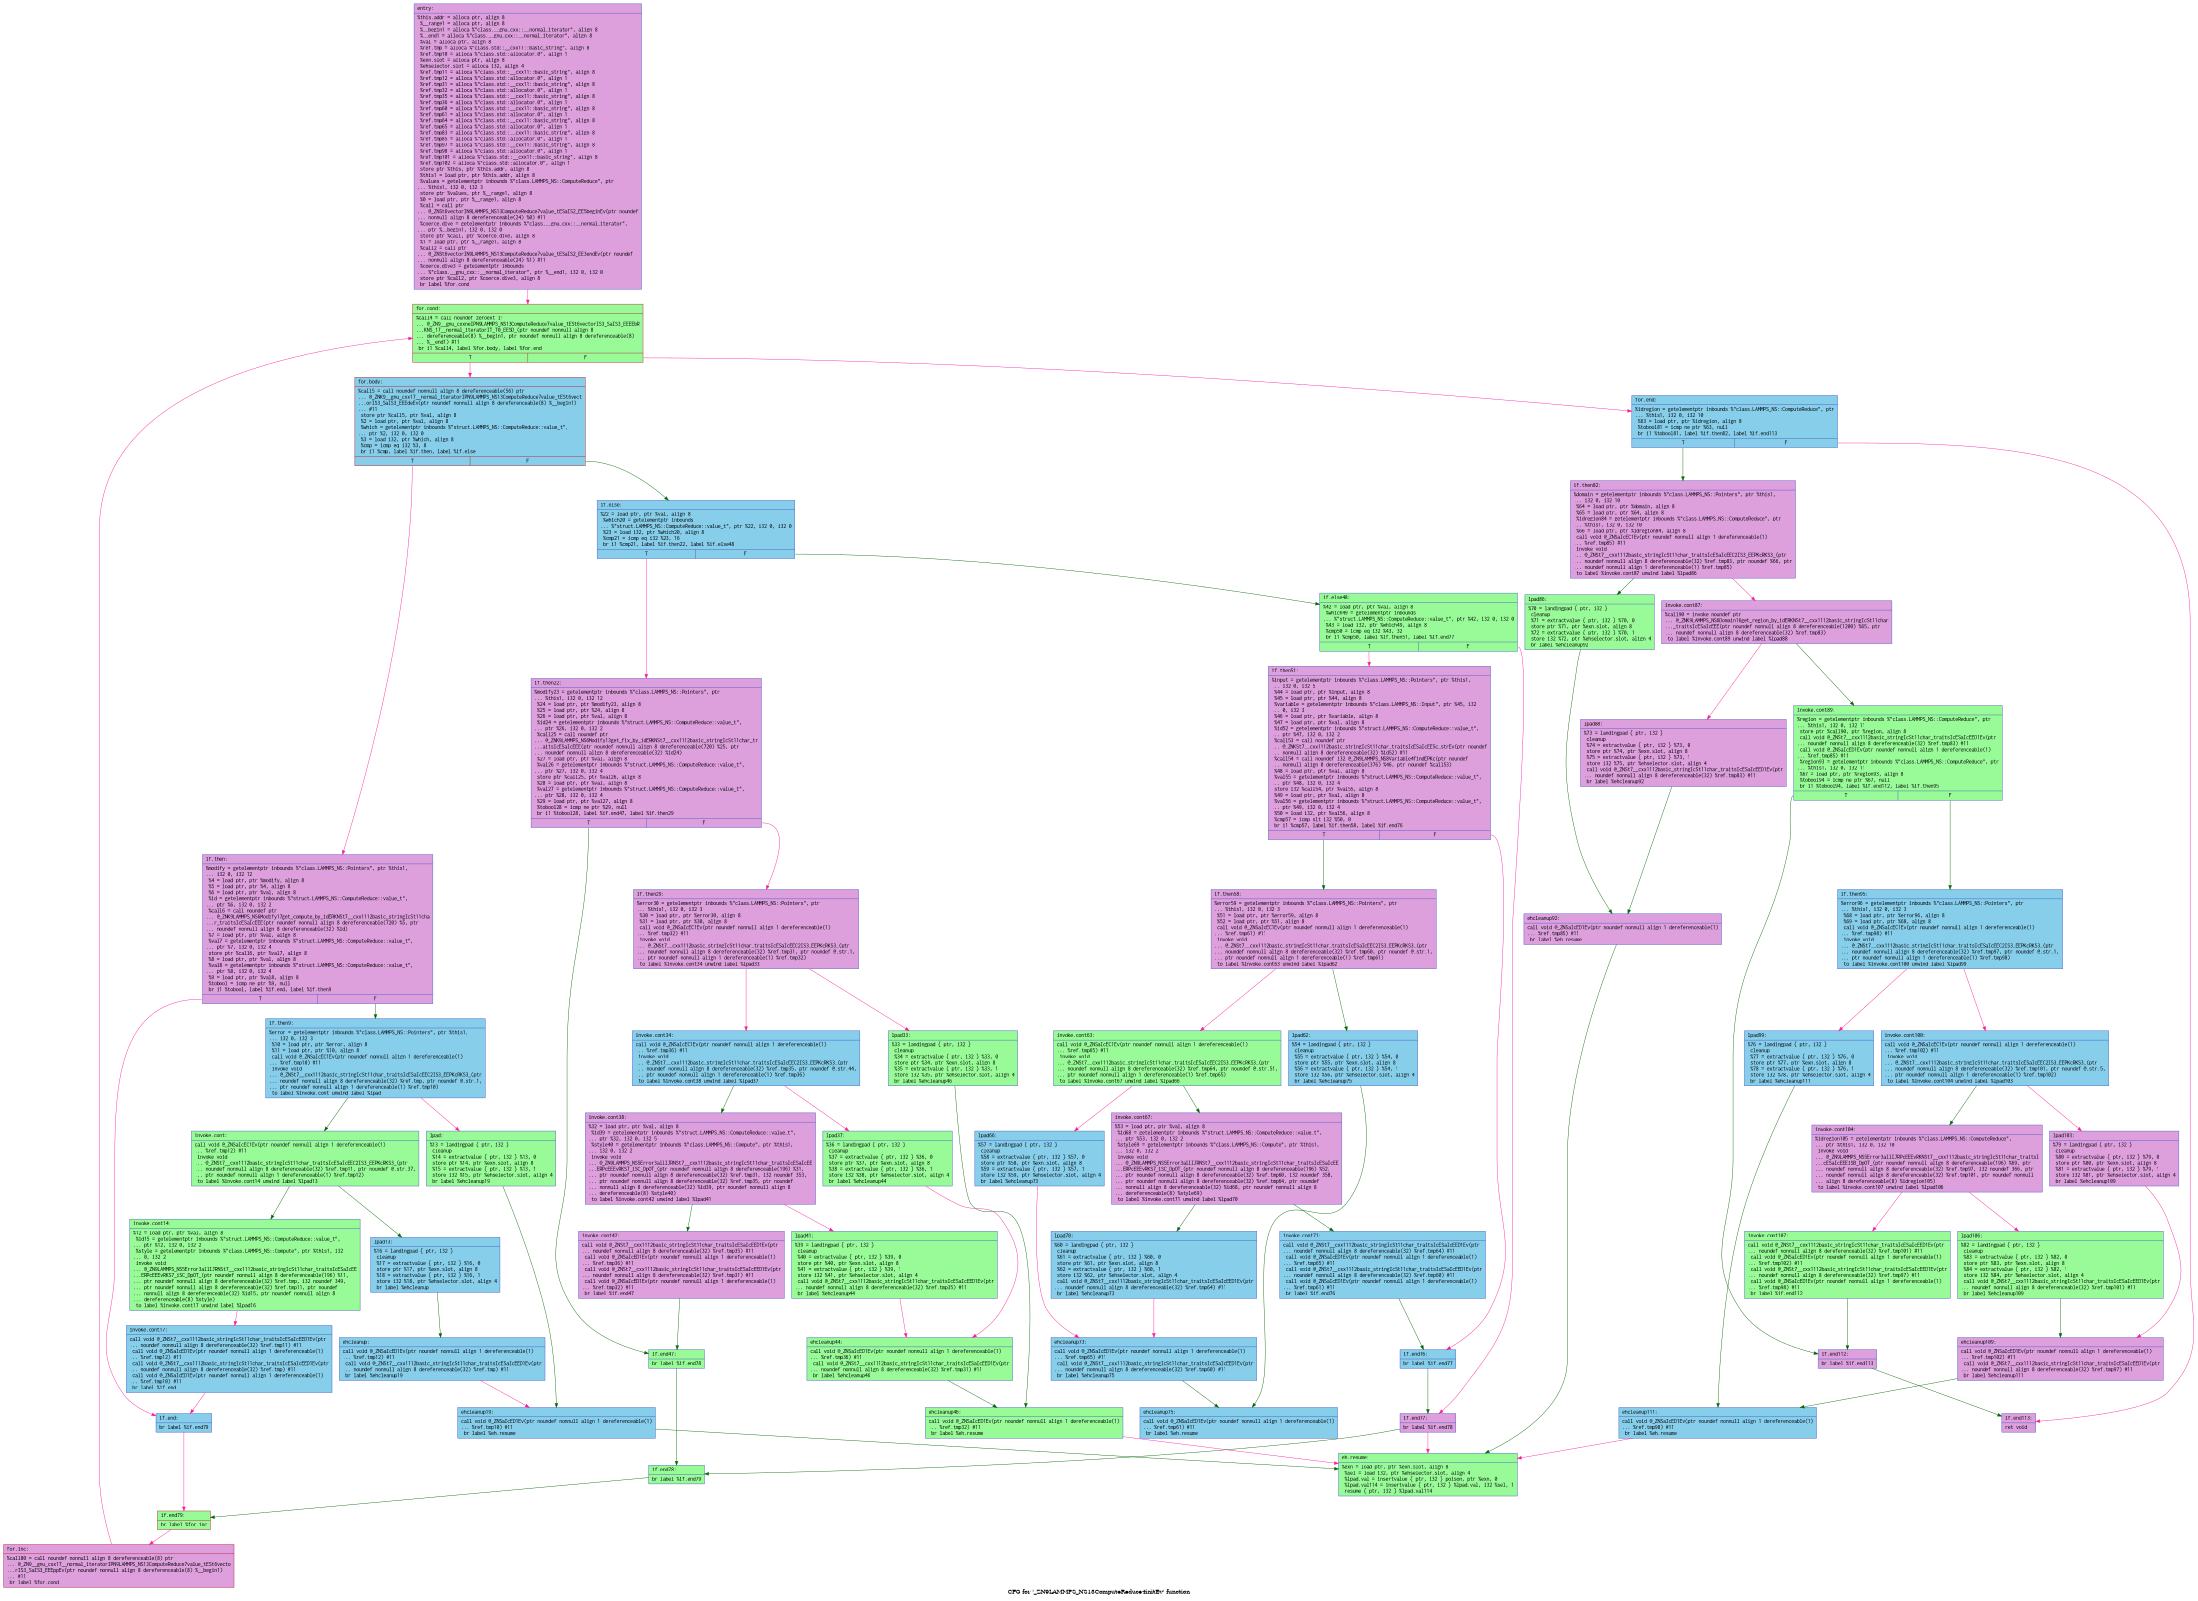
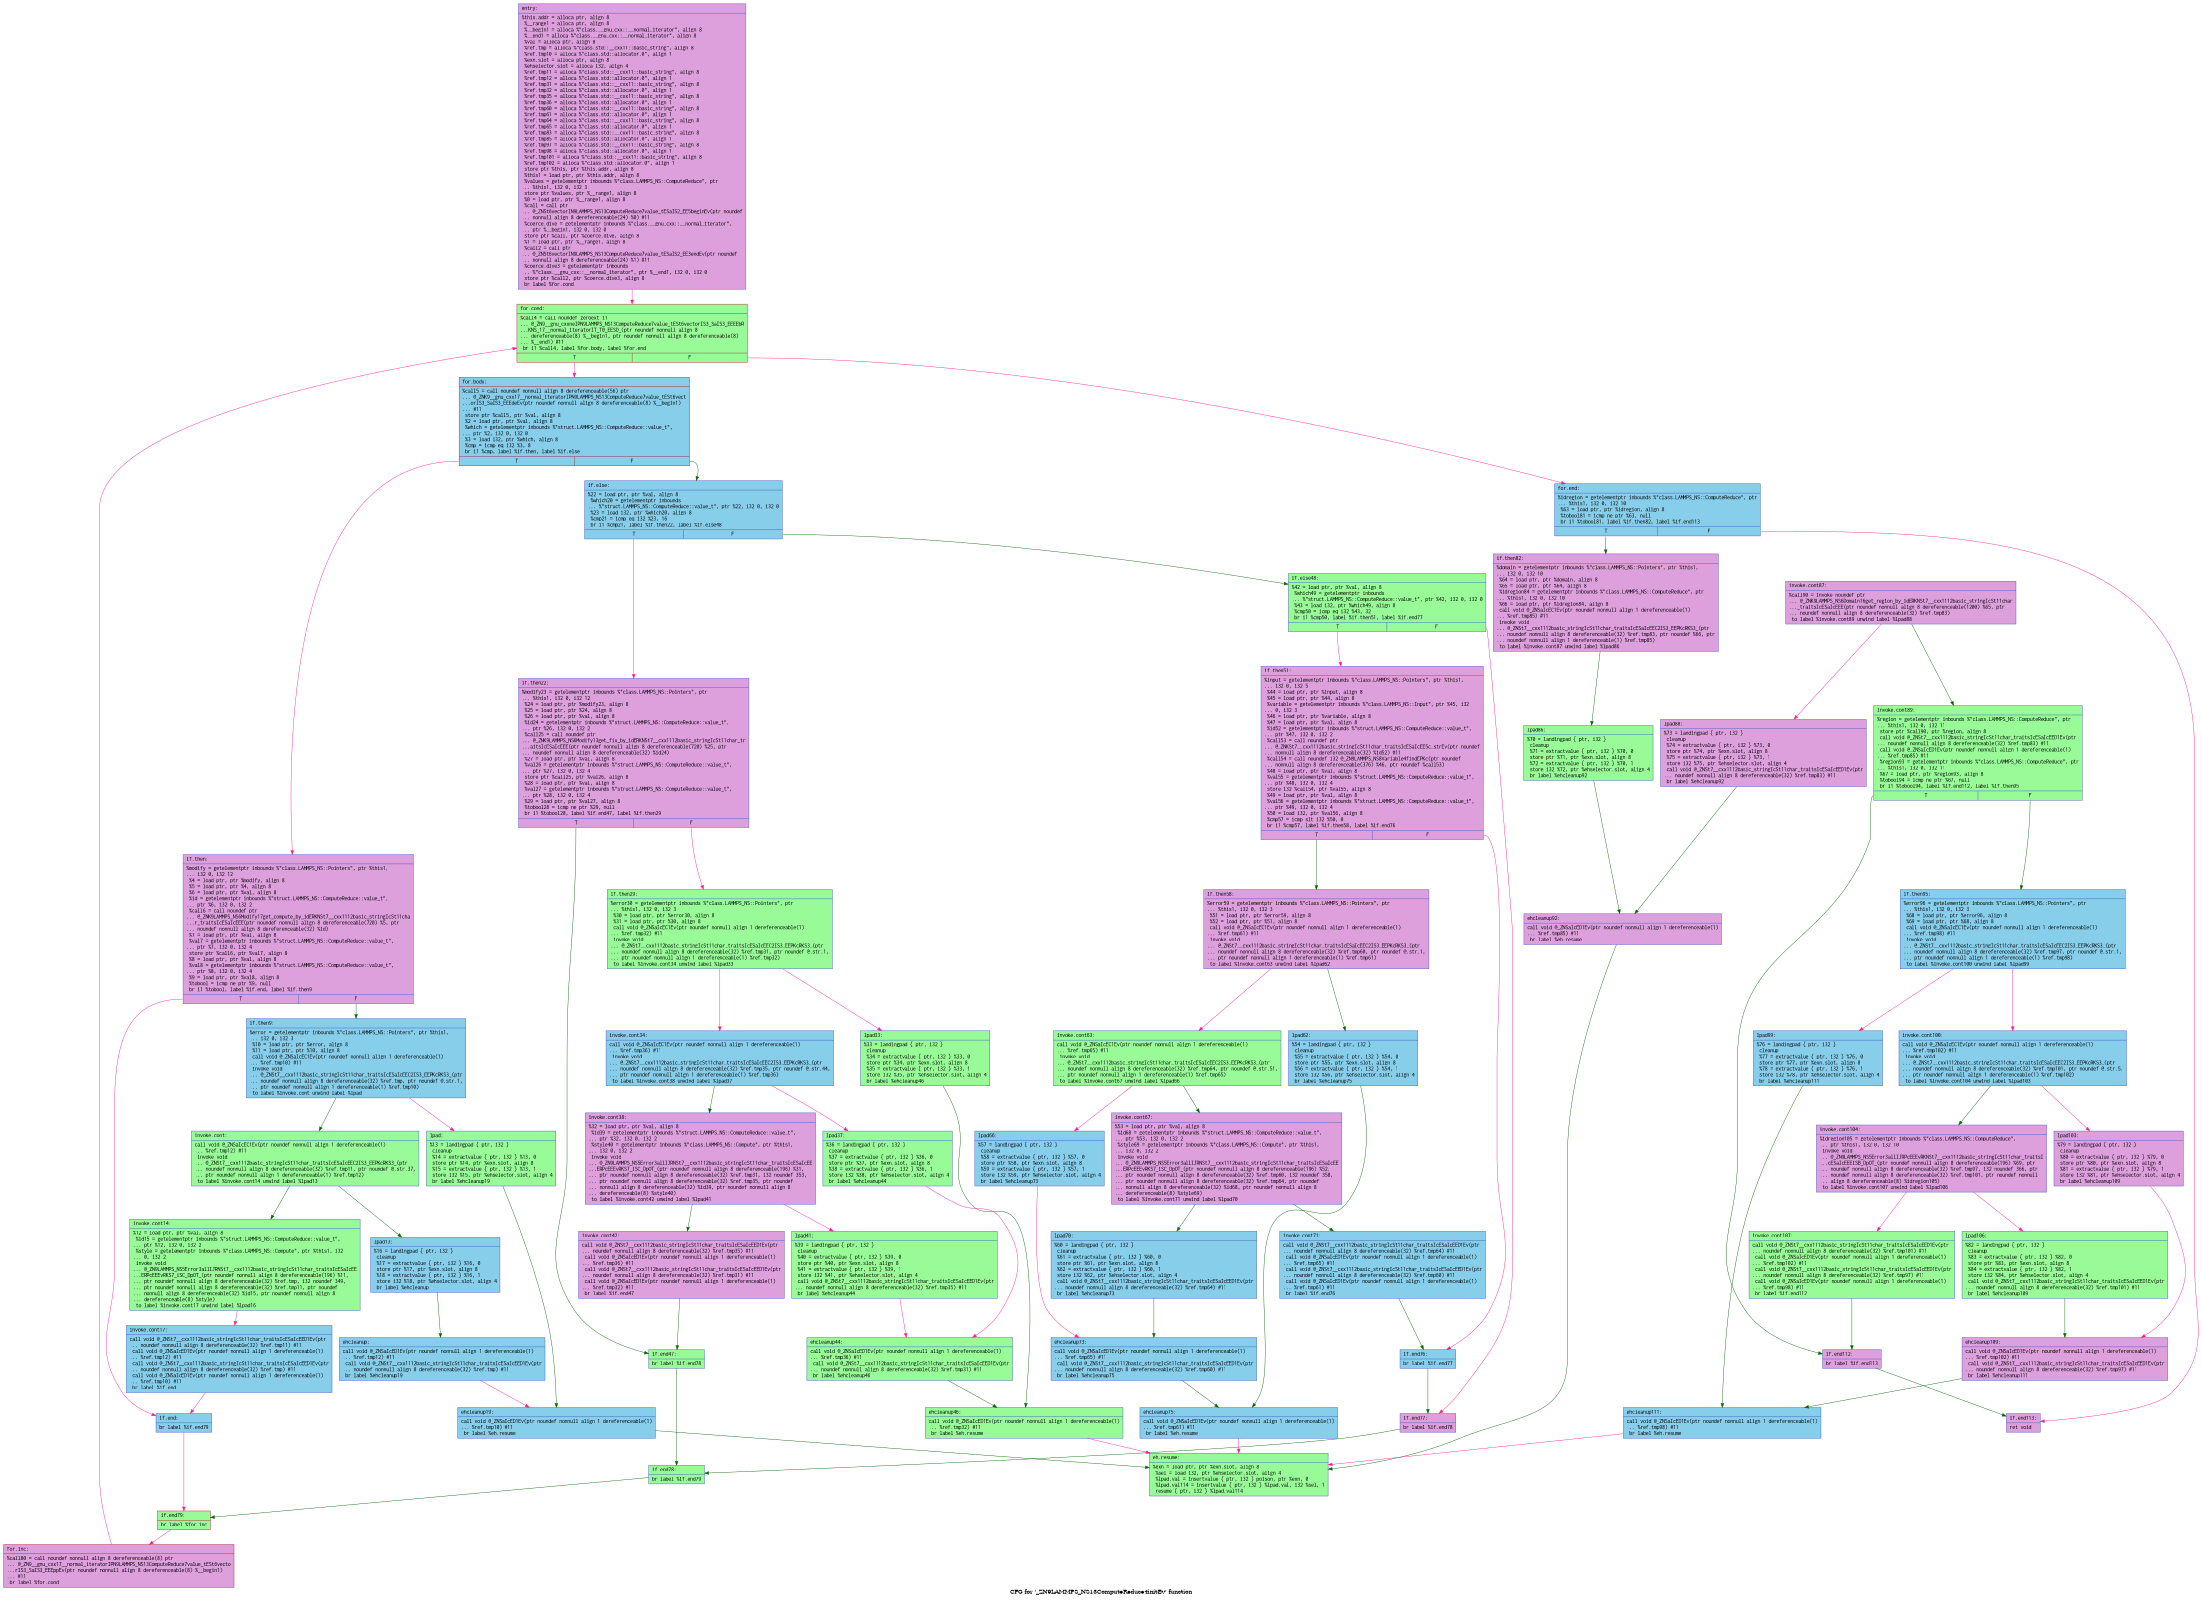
edge "if.then82:" -> "invoke.cont87:": removed
node "if.then29:": fillcolor plum -> palegreen
node "invoke.cont38:": text "... ptr %32, i32 0, i32 5" -> "... ptr %32, i32 0, i32 2"
edge "lpad70:" -> "ehcleanup73:": color deeppink -> darkgreen
edge "if.end77:" -> "eh.resume:": now "ehcleanup75:" -> "eh.resume:"
